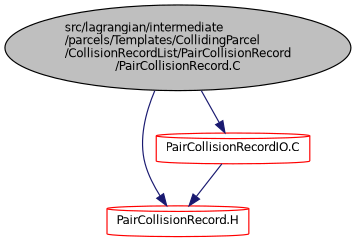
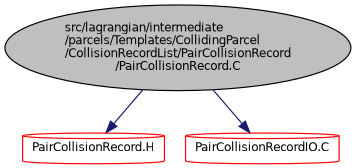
edge "PairCollisionRecordIO.C" -> "PairCollisionRecord.H": removed
